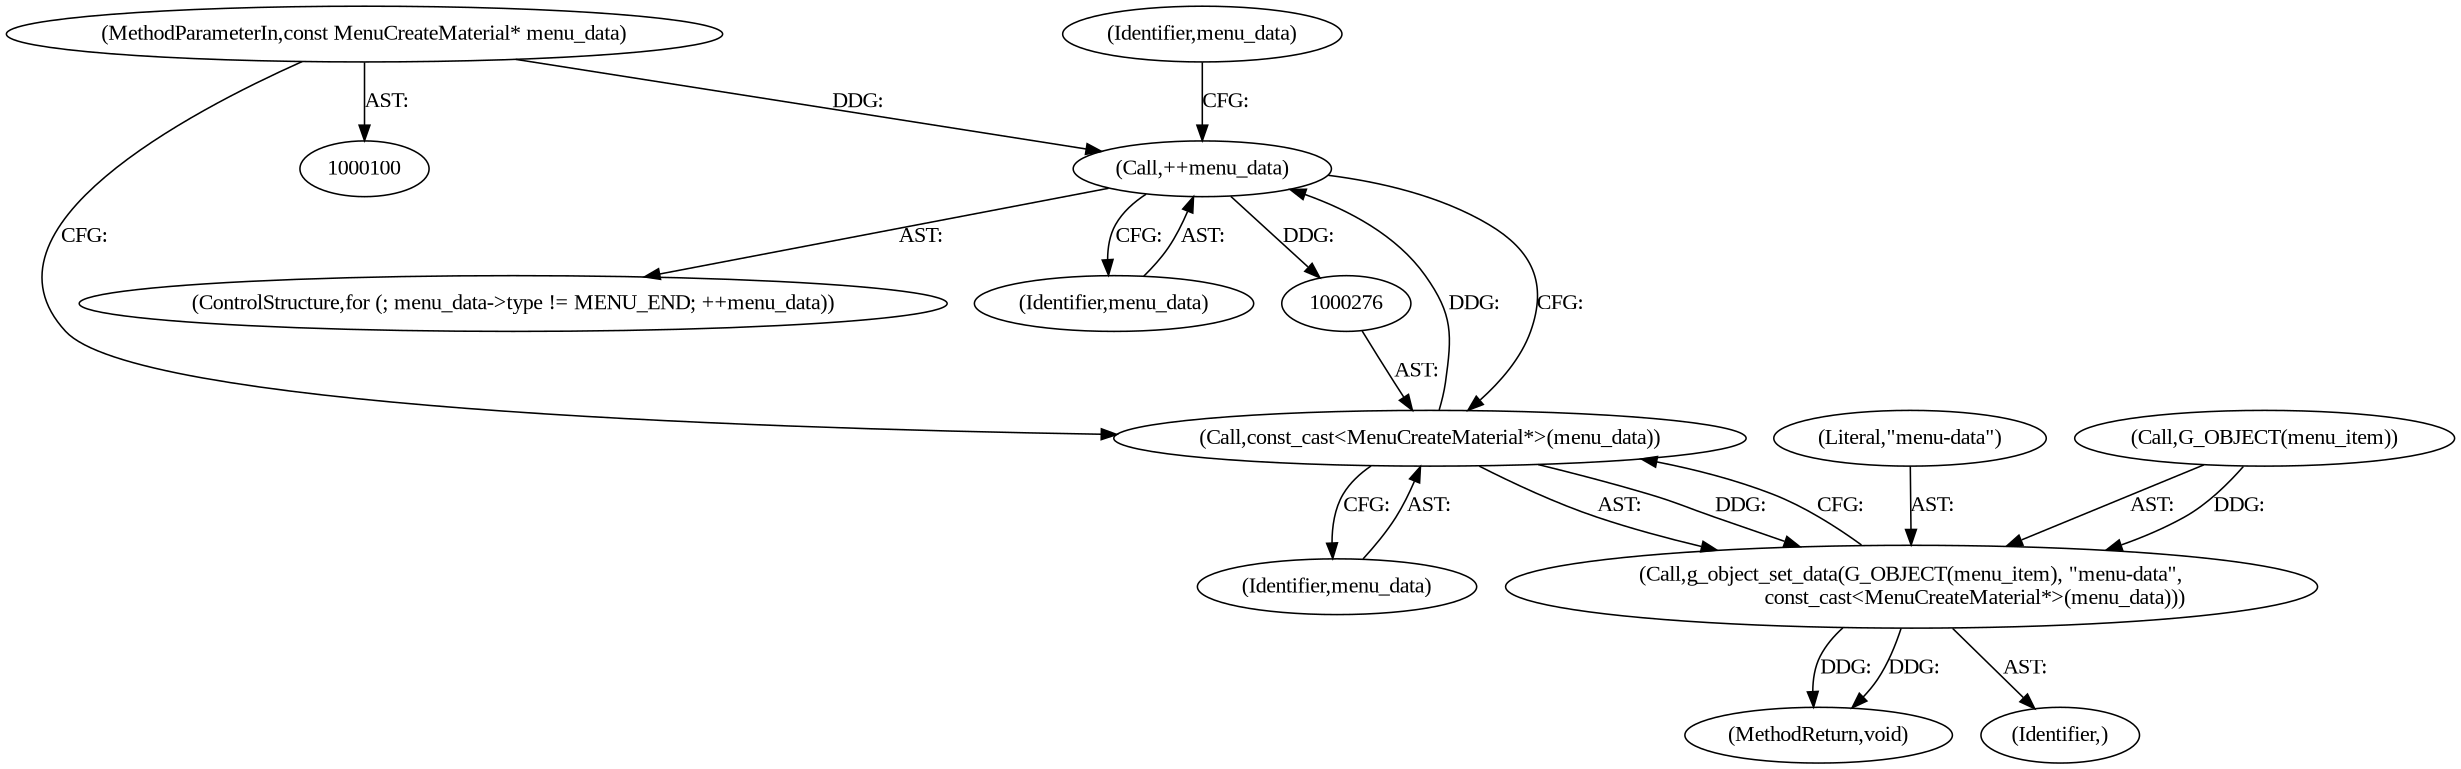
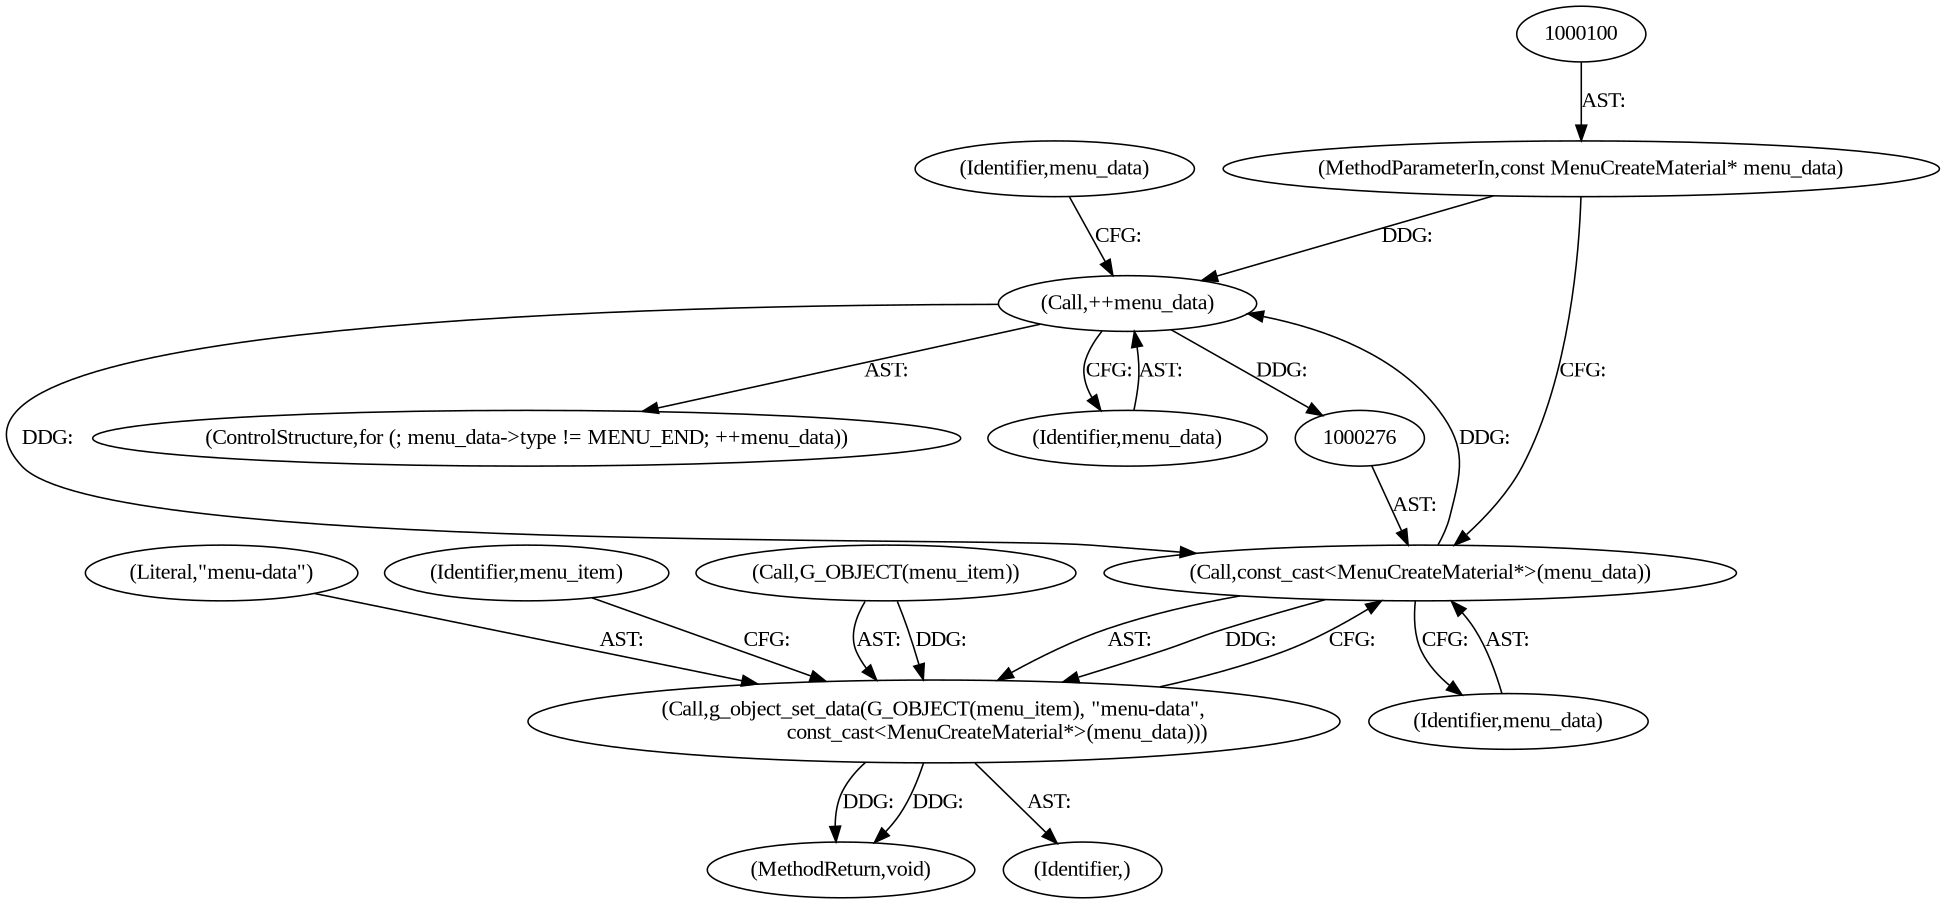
edge "(MethodParameterIn,const MenuCreateMaterial* menu_data)" -> "1000100": reversed
edge "(Call,++menu_data)" -> "(Call,const_cast<MenuCreateMaterial*>(menu_data))": label "CFG: " -> "DDG: "
node "(Identifier,menu_item)": added
